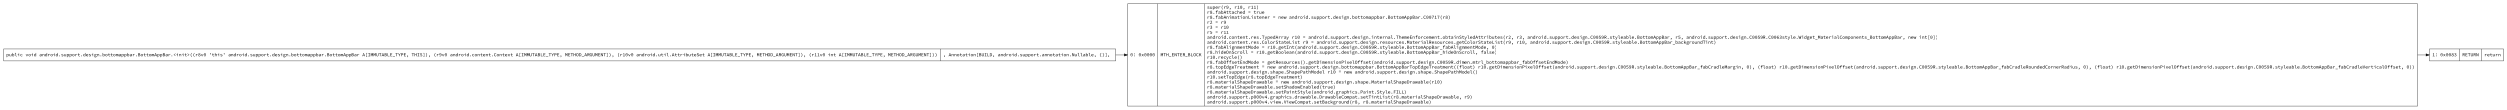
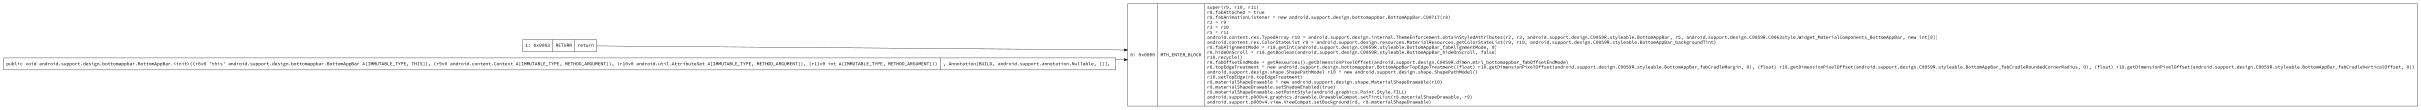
edge "0: 0x0000" -> "1: 0x0083": reversed
